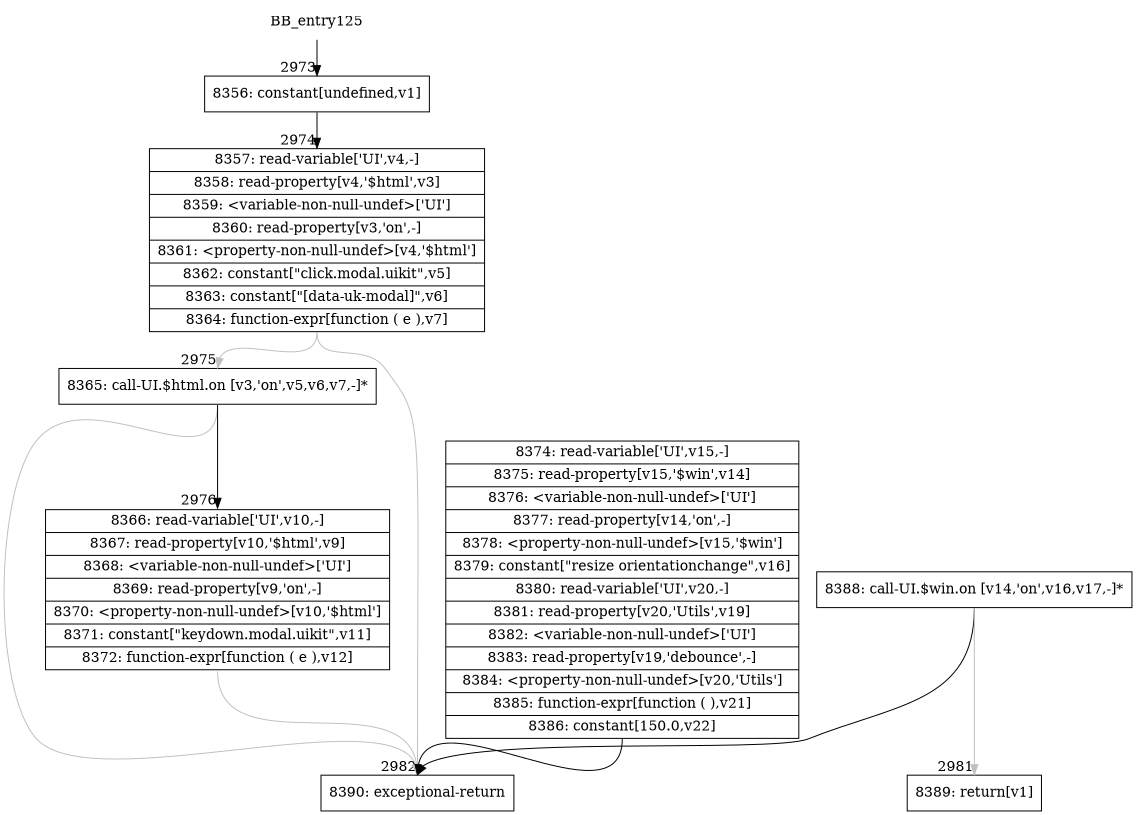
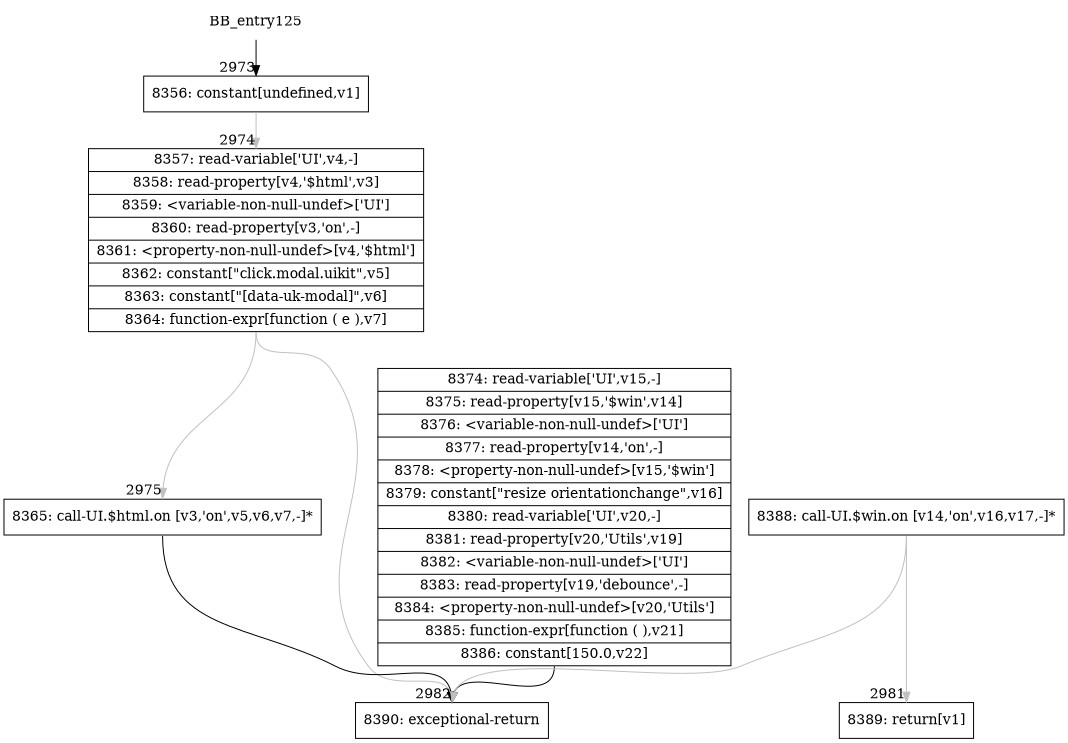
edge "8356: constant[undefined,v1]" -> "8357: read-variable['UI',v4,-]": color black -> gray
node "8366: read-variable['UI',v10,-]": removed
edge "8365: call-UI.$html.on [v3,'on',v5,v6,v7,-]*" -> "8390: exceptional-return": color gray -> black
edge "8388: call-UI.$win.on [v14,'on',v16,v17,-]*" -> "8390: exceptional-return": color black -> gray
